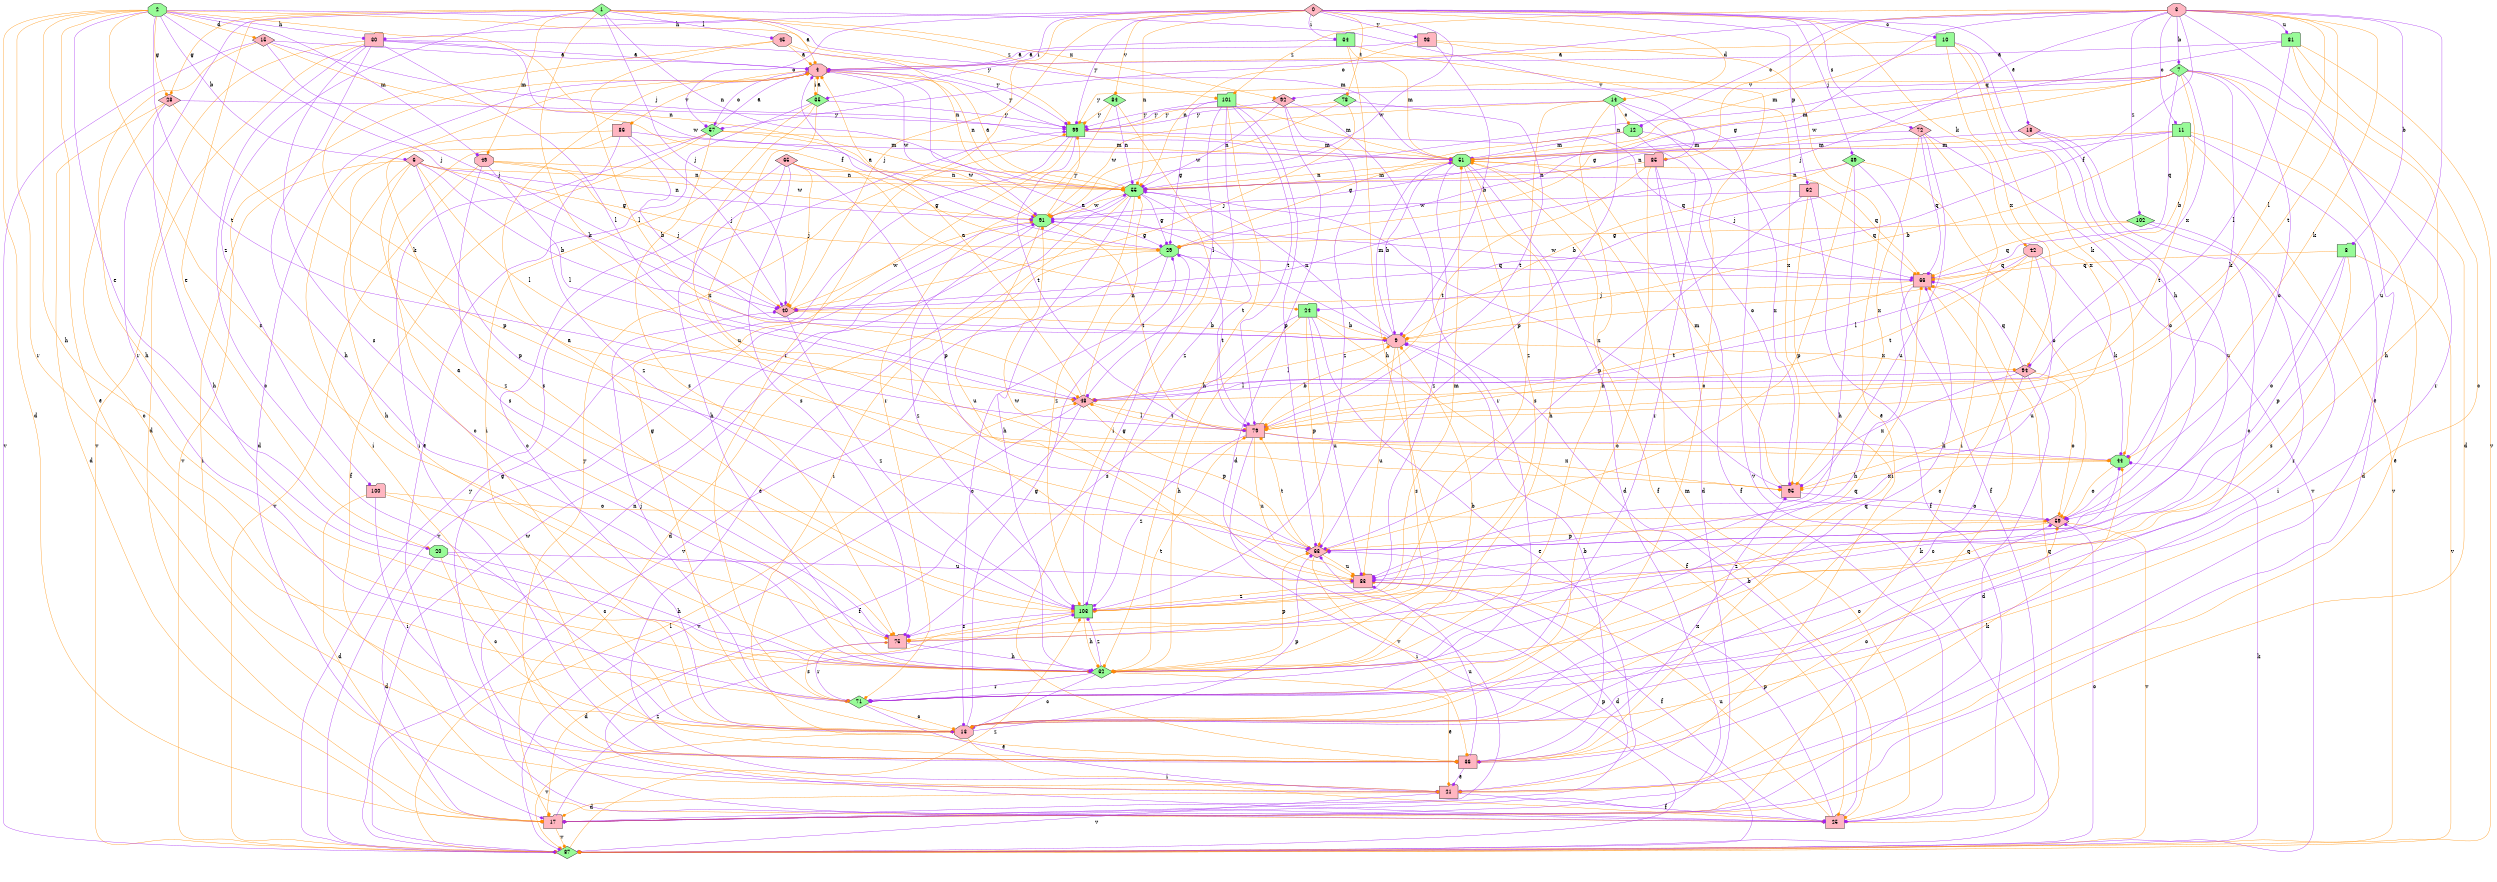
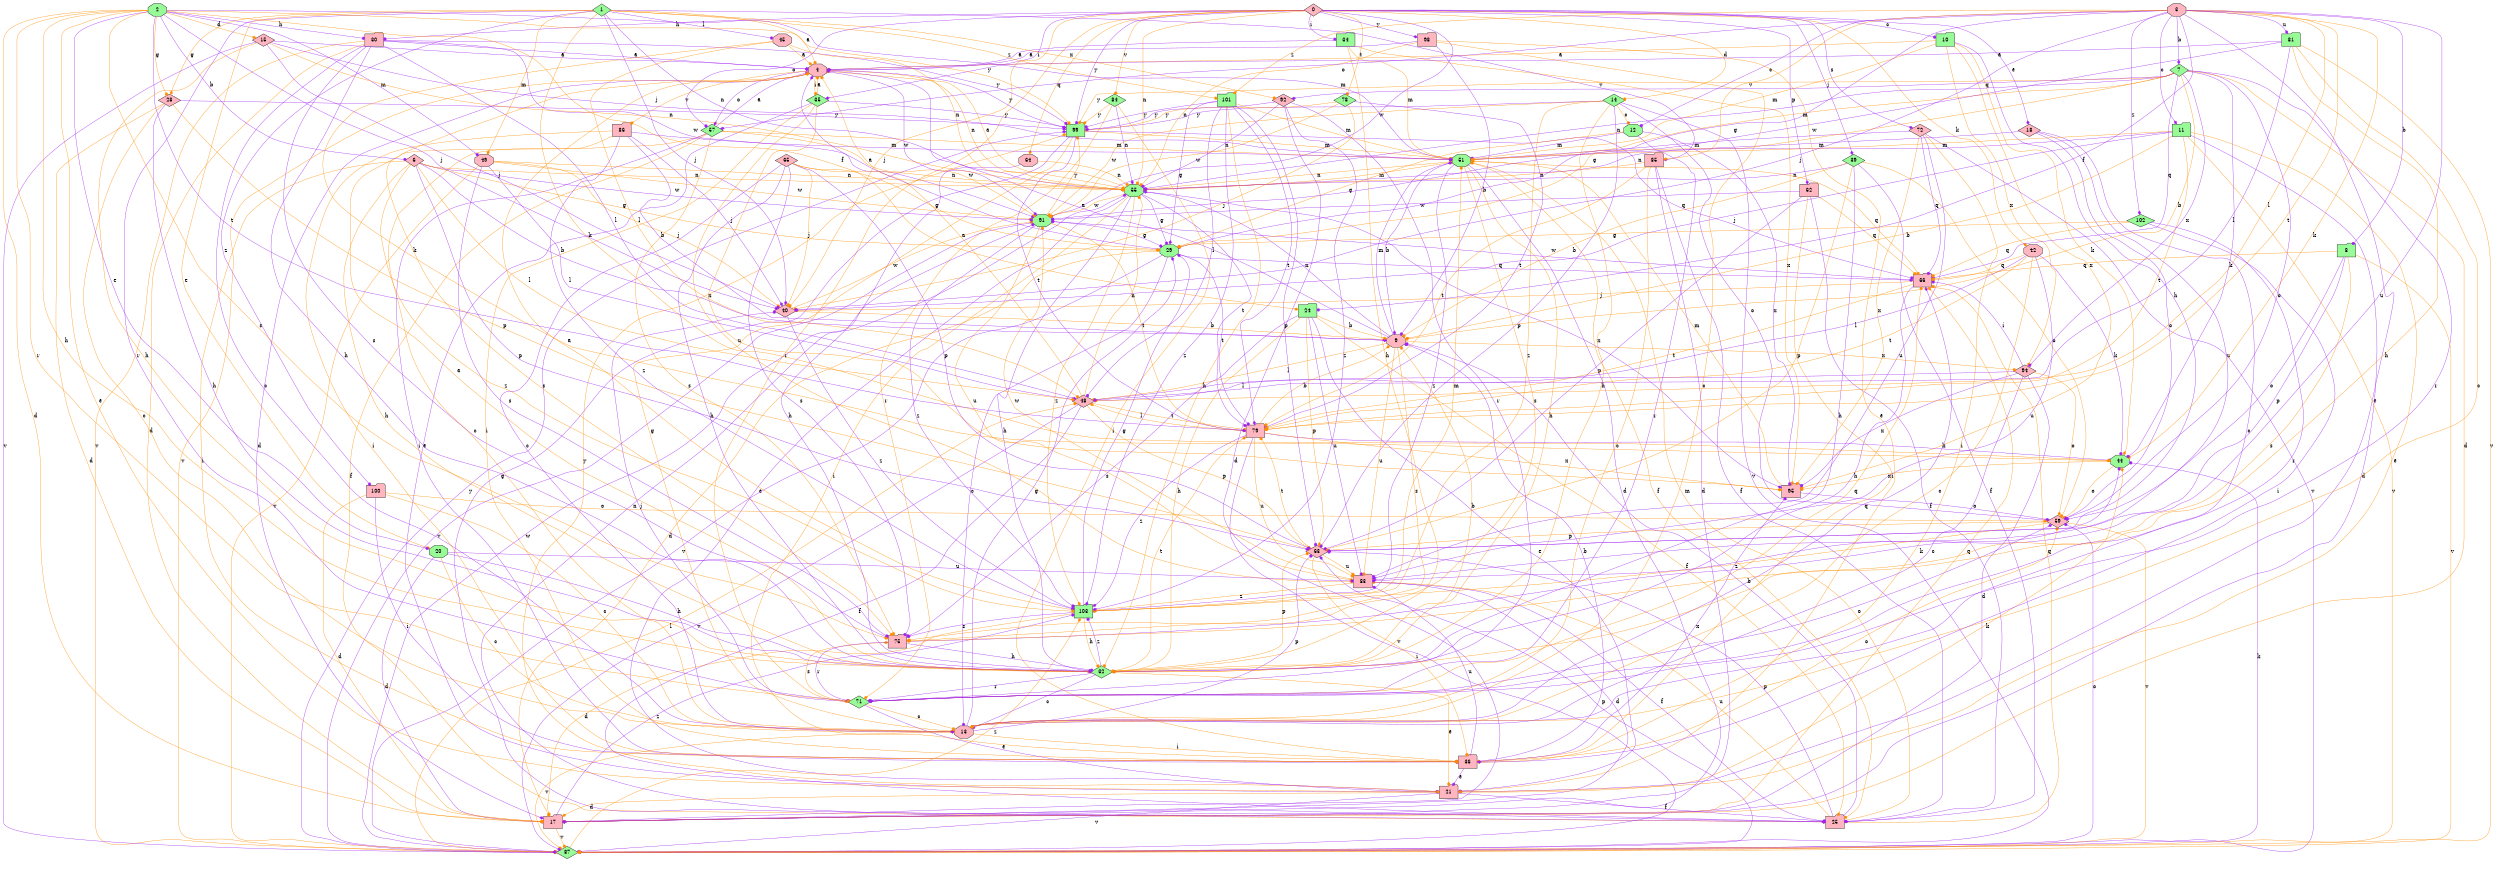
node "64": added
edge "6" -> "91": label "n" -> "w"
edge "94" -> "66": label "q" -> "i"
edge "13" -> "25": now "13" -> "36"
